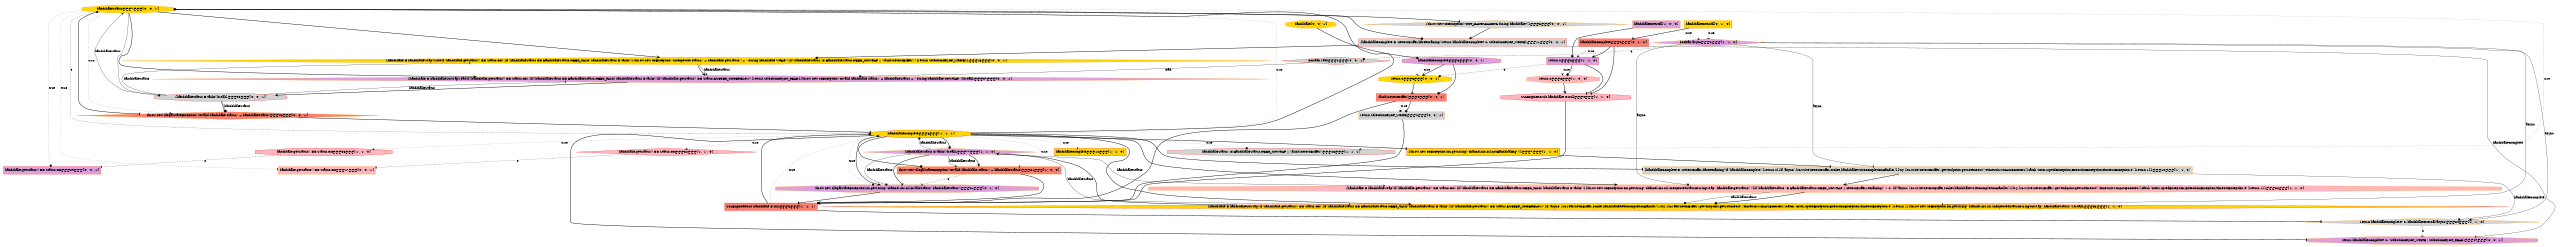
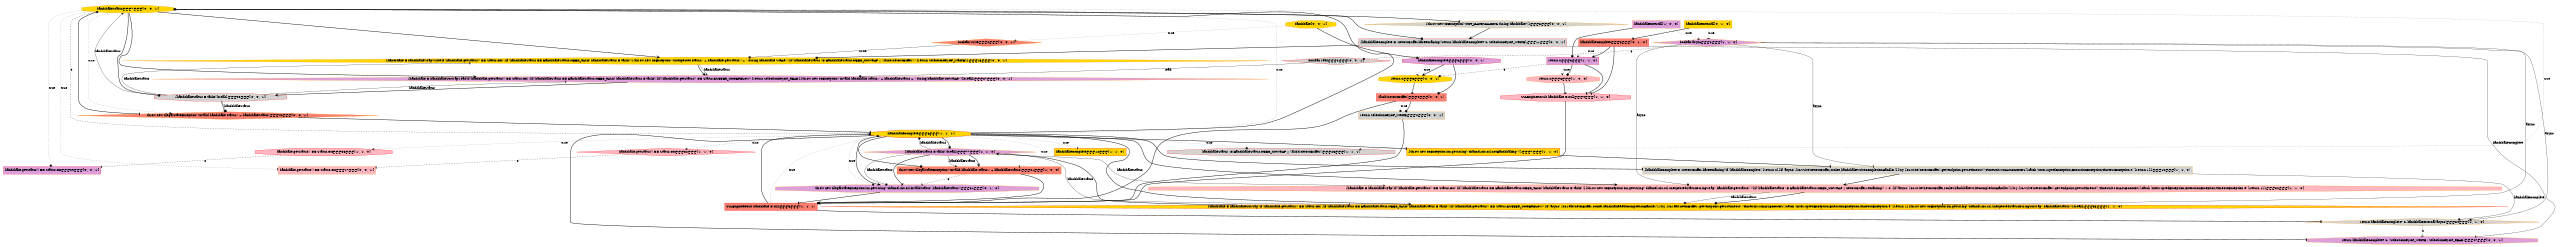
node "boolean write@@@2@@@['0', '0', '1']": added
edge "handshakeStatus@@@7@@@['0', '0', '1']" -> "{handshakeStatus = tasks()break}@@@40@@@['0', '0', '1']": style solid -> bold
edge "return 0@@@3@@@['1', '0', '0']" -> "SSLEngineResult handshake = null@@@4@@@['1', '1', '0']": arrowhead vee -> tee
